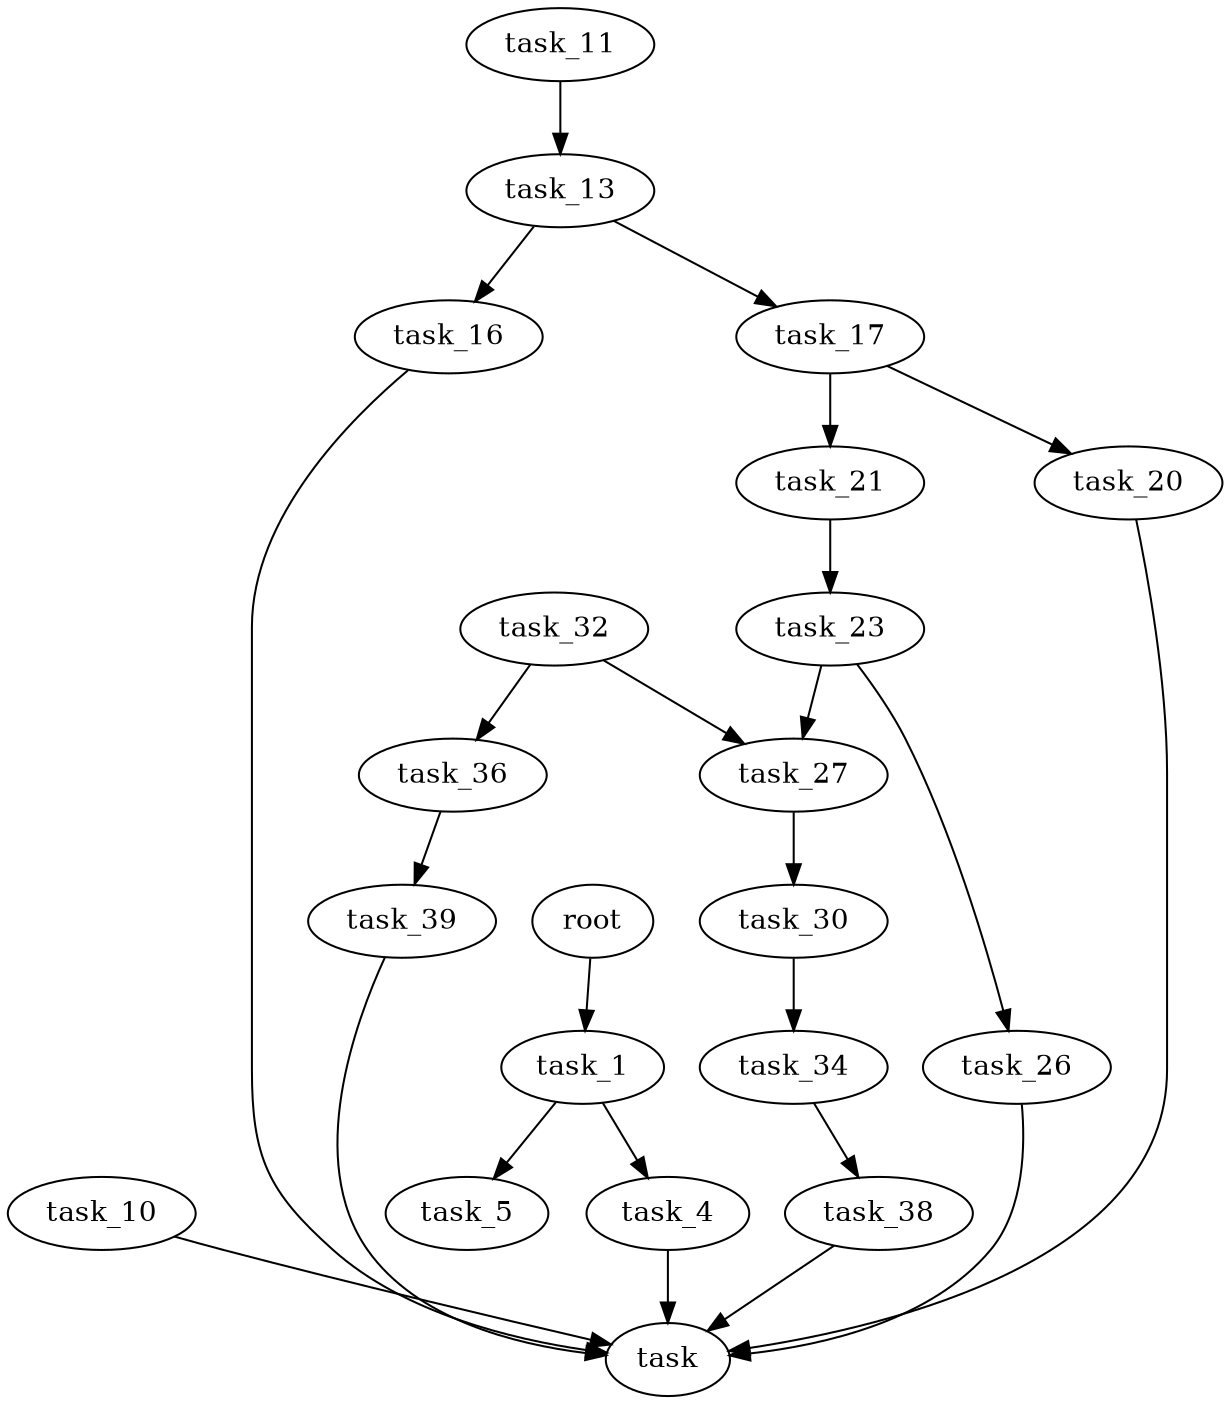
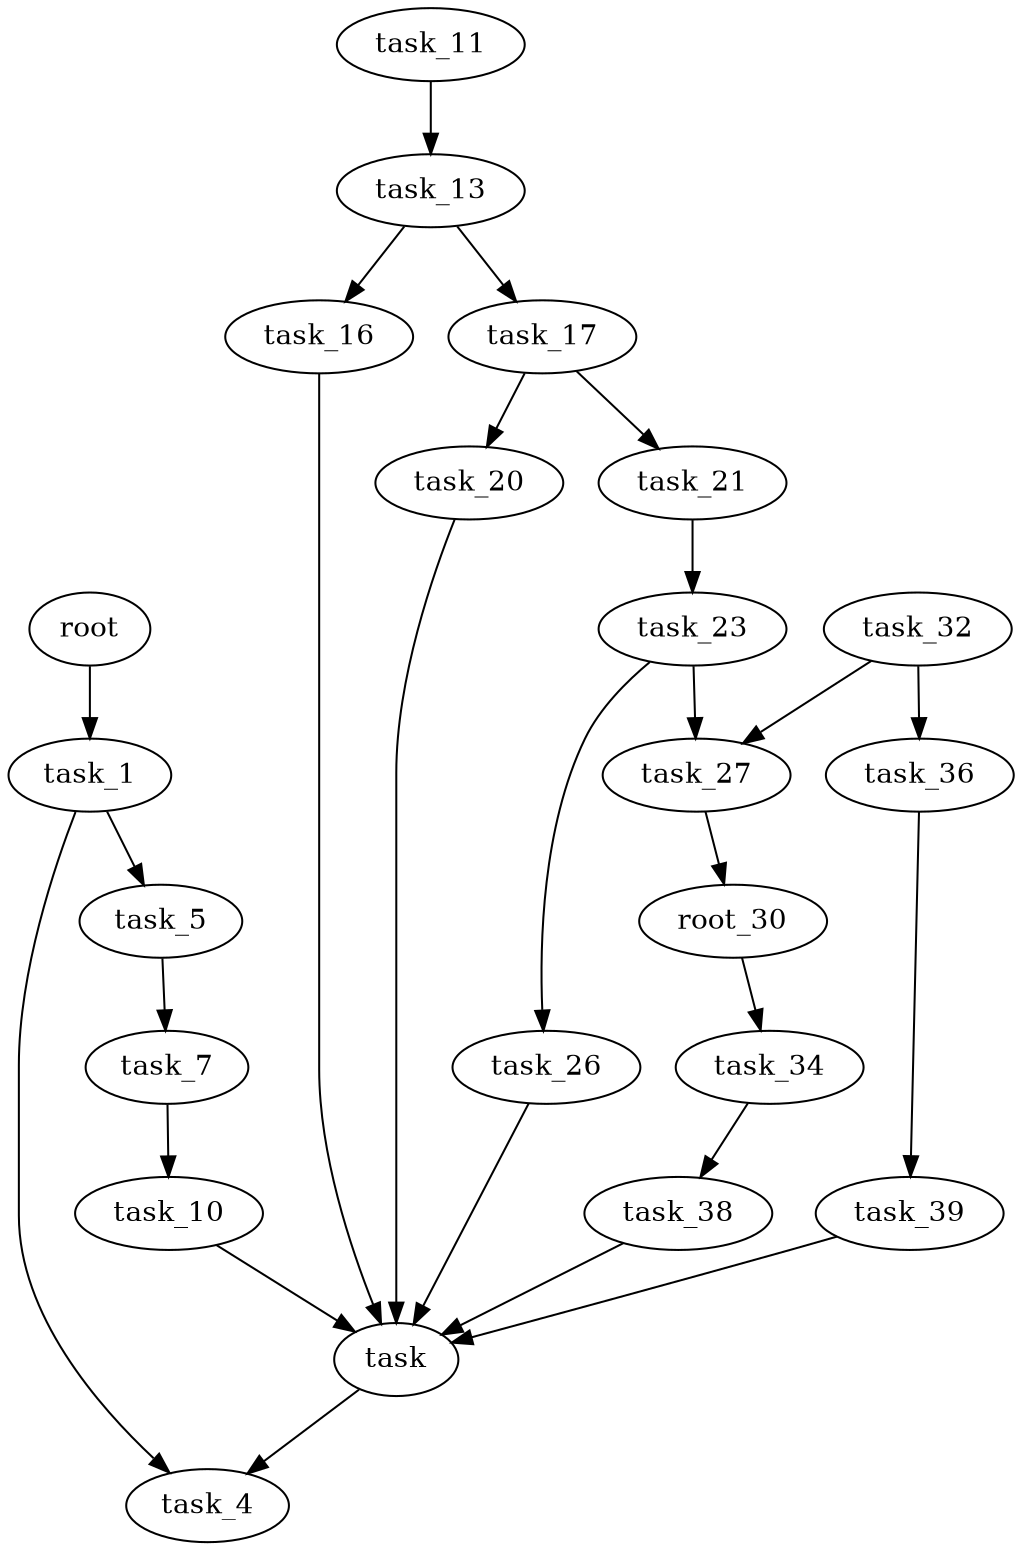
node "task_30": label "task_30" -> "root_30"
node "task_7": added
edge "task_4" -> "task": reversed
